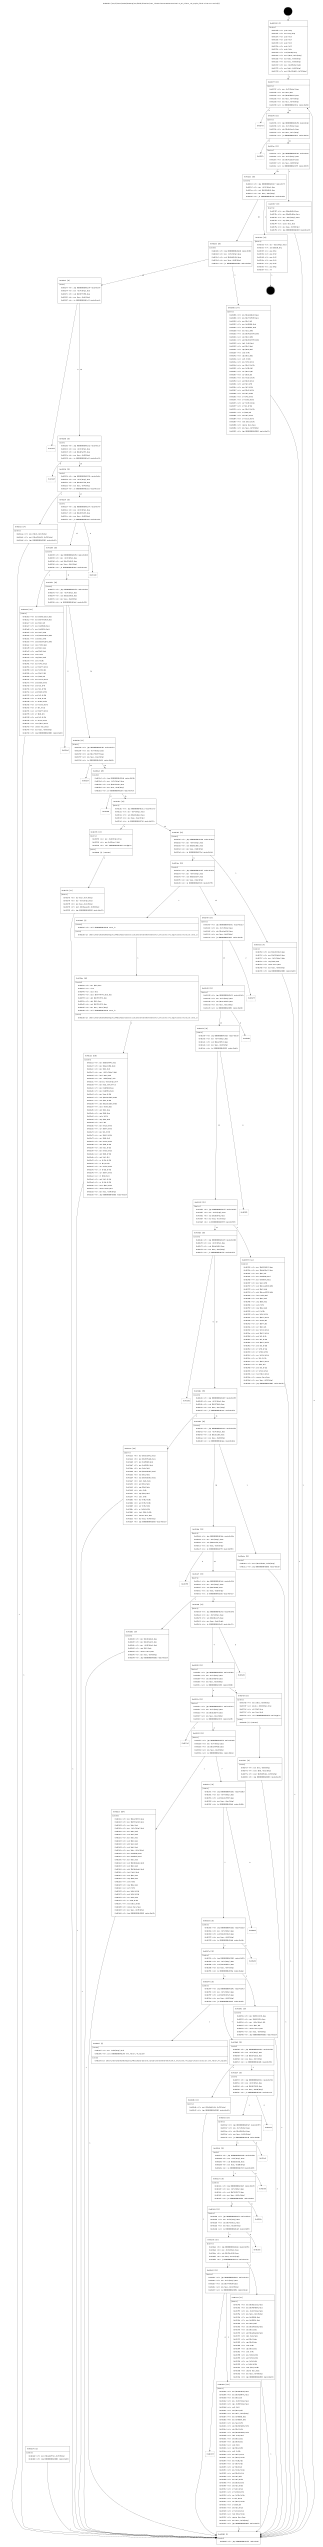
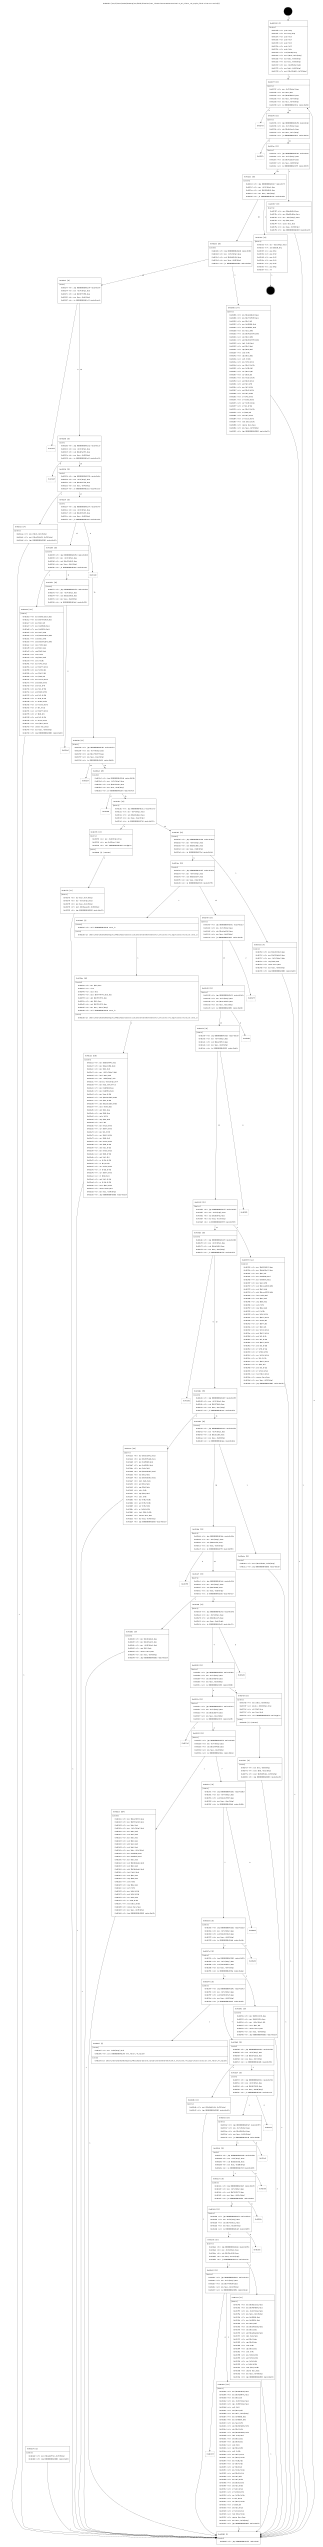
edge "0x401371 [25]" -> "0x40138a [25]": now "0x401d40" -> "0x40138a [25]"
